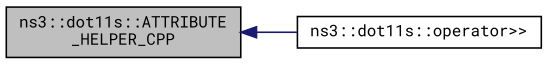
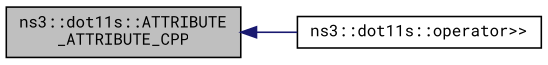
node "ns3::dot11s::ATTRIBUTE _HELPER_CPP": label "ns3::dot11s::ATTRIBUTE _HELPER_CPP" -> "ns3::dot11s::ATTRIBUTE _ATTRIBUTE_CPP"
